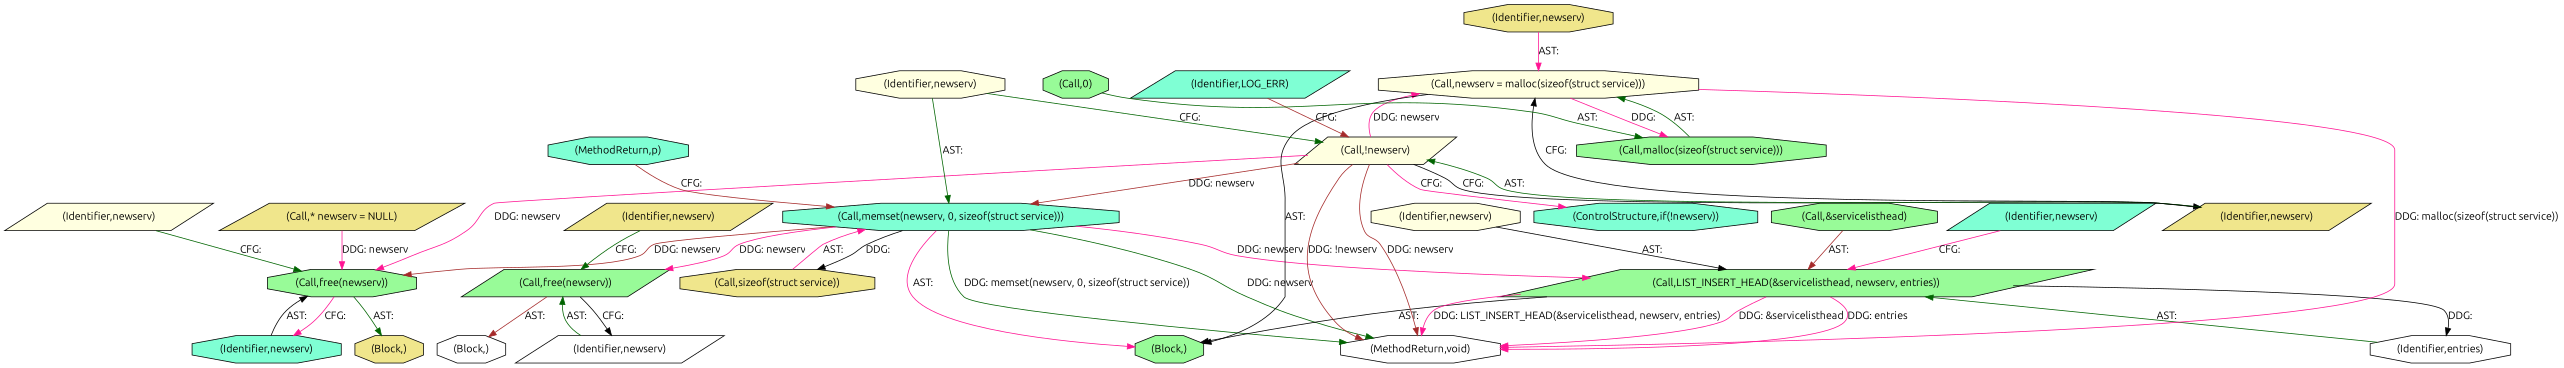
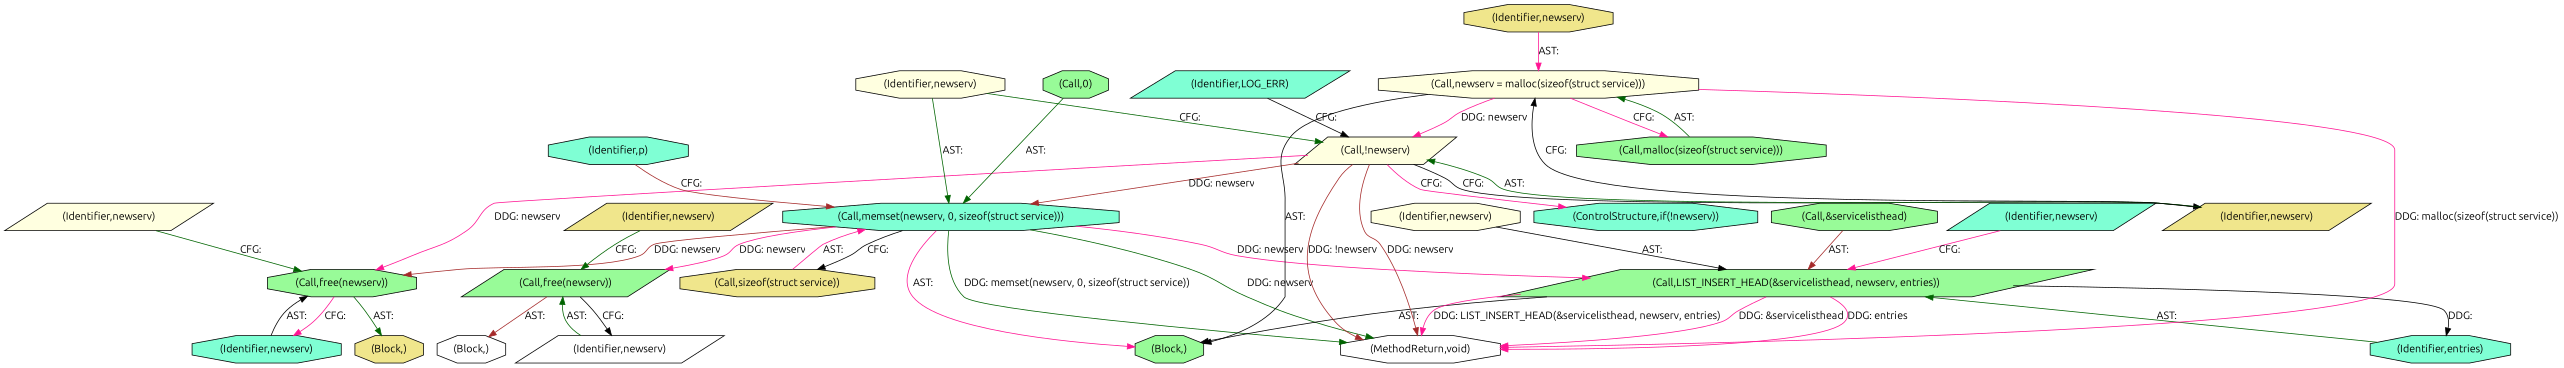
edge "(Call,0)" -> "(Call,malloc(sizeof(struct service)))": now "(Call,0)" -> "(Call,memset(newserv, 0, sizeof(struct service)))"
edge "(Call,!newserv)" -> "(Call,newserv = malloc(sizeof(struct service)))": reversed
edge "(Identifier,LOG_ERR)" -> "(Call,!newserv)": color brown -> black
edge "(Call,newserv = malloc(sizeof(struct service)))" -> "(Call,malloc(sizeof(struct service)))": label "DDG: " -> "CFG: "
node "(MethodReturn,p)": label "(MethodReturn,p)" -> "(Identifier,p)"
node "(Call,* newserv = NULL)": removed
edge "(Call,memset(newserv, 0, sizeof(struct service)))" -> "(Call,sizeof(struct service))": label "DDG: " -> "CFG: "
node "(Identifier,entries)": fillcolor white -> aquamarine
